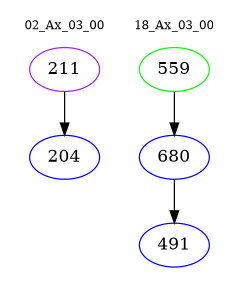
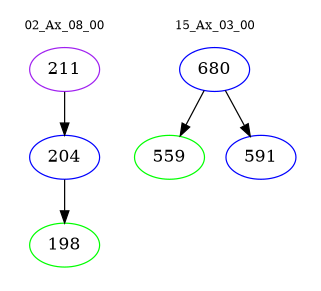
cluster "02_Ax_03_00": label "02_Ax_03_00" -> "02_Ax_08_00"
cluster "18_Ax_03_00": label "18_Ax_03_00" -> "15_Ax_03_00"
edge "559" -> "680": reversed
node "198": added
node "491": label "491" -> "591"
